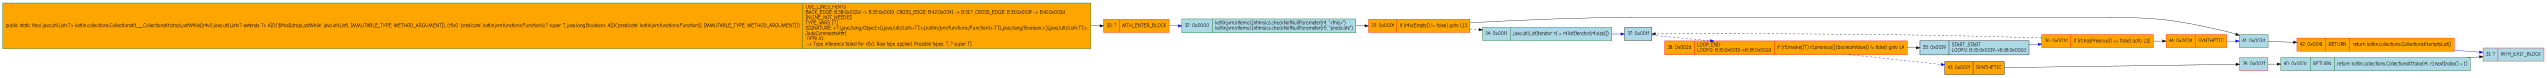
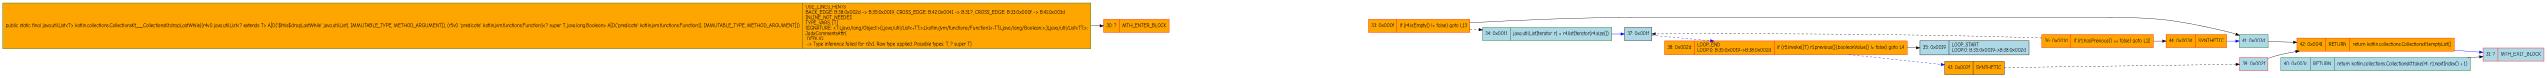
node "32: 0x0000": removed
node "35: 0x0019": text "START_START" -> "LOOP_START"
edge "35: 0x0019" -> "36: 0x001d": removed
edge "39: 0x002f" -> "40: 0x003c": now "39: 0x002f" -> "42: 0x0041"
edge "43: 0x002f" -> "39: 0x002f": style solid -> dashed
